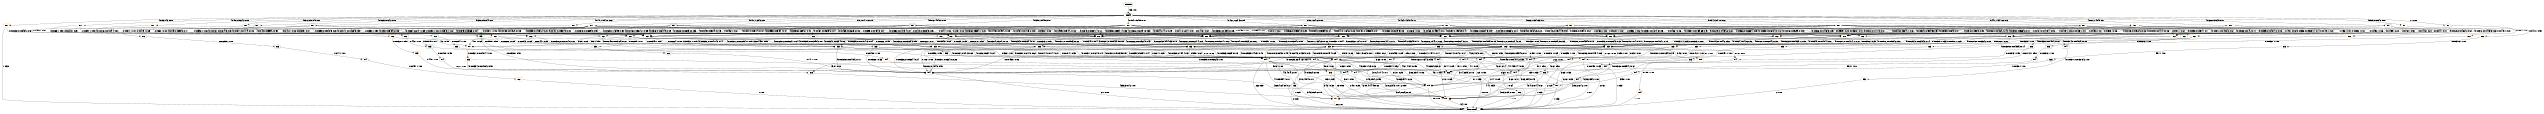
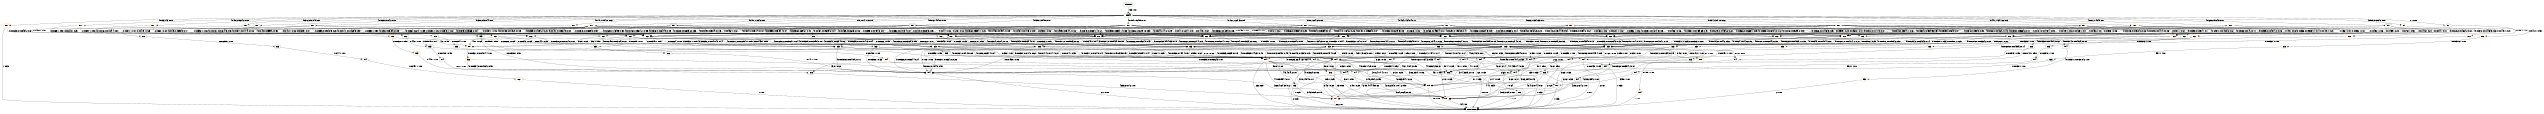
node "TERMINAL": shape diamond -> cylinder
